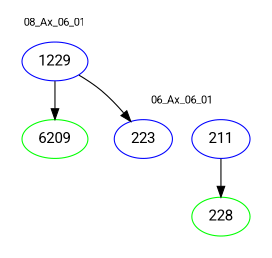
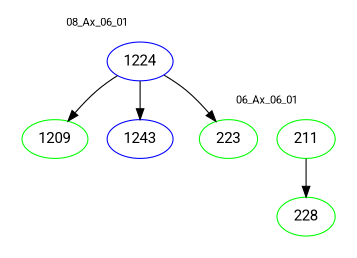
node "1229": label "1229" -> "1224"
node "6209": label "6209" -> "1209"
node "1243": added
node "223": color blue -> green
node "211": color blue -> green
